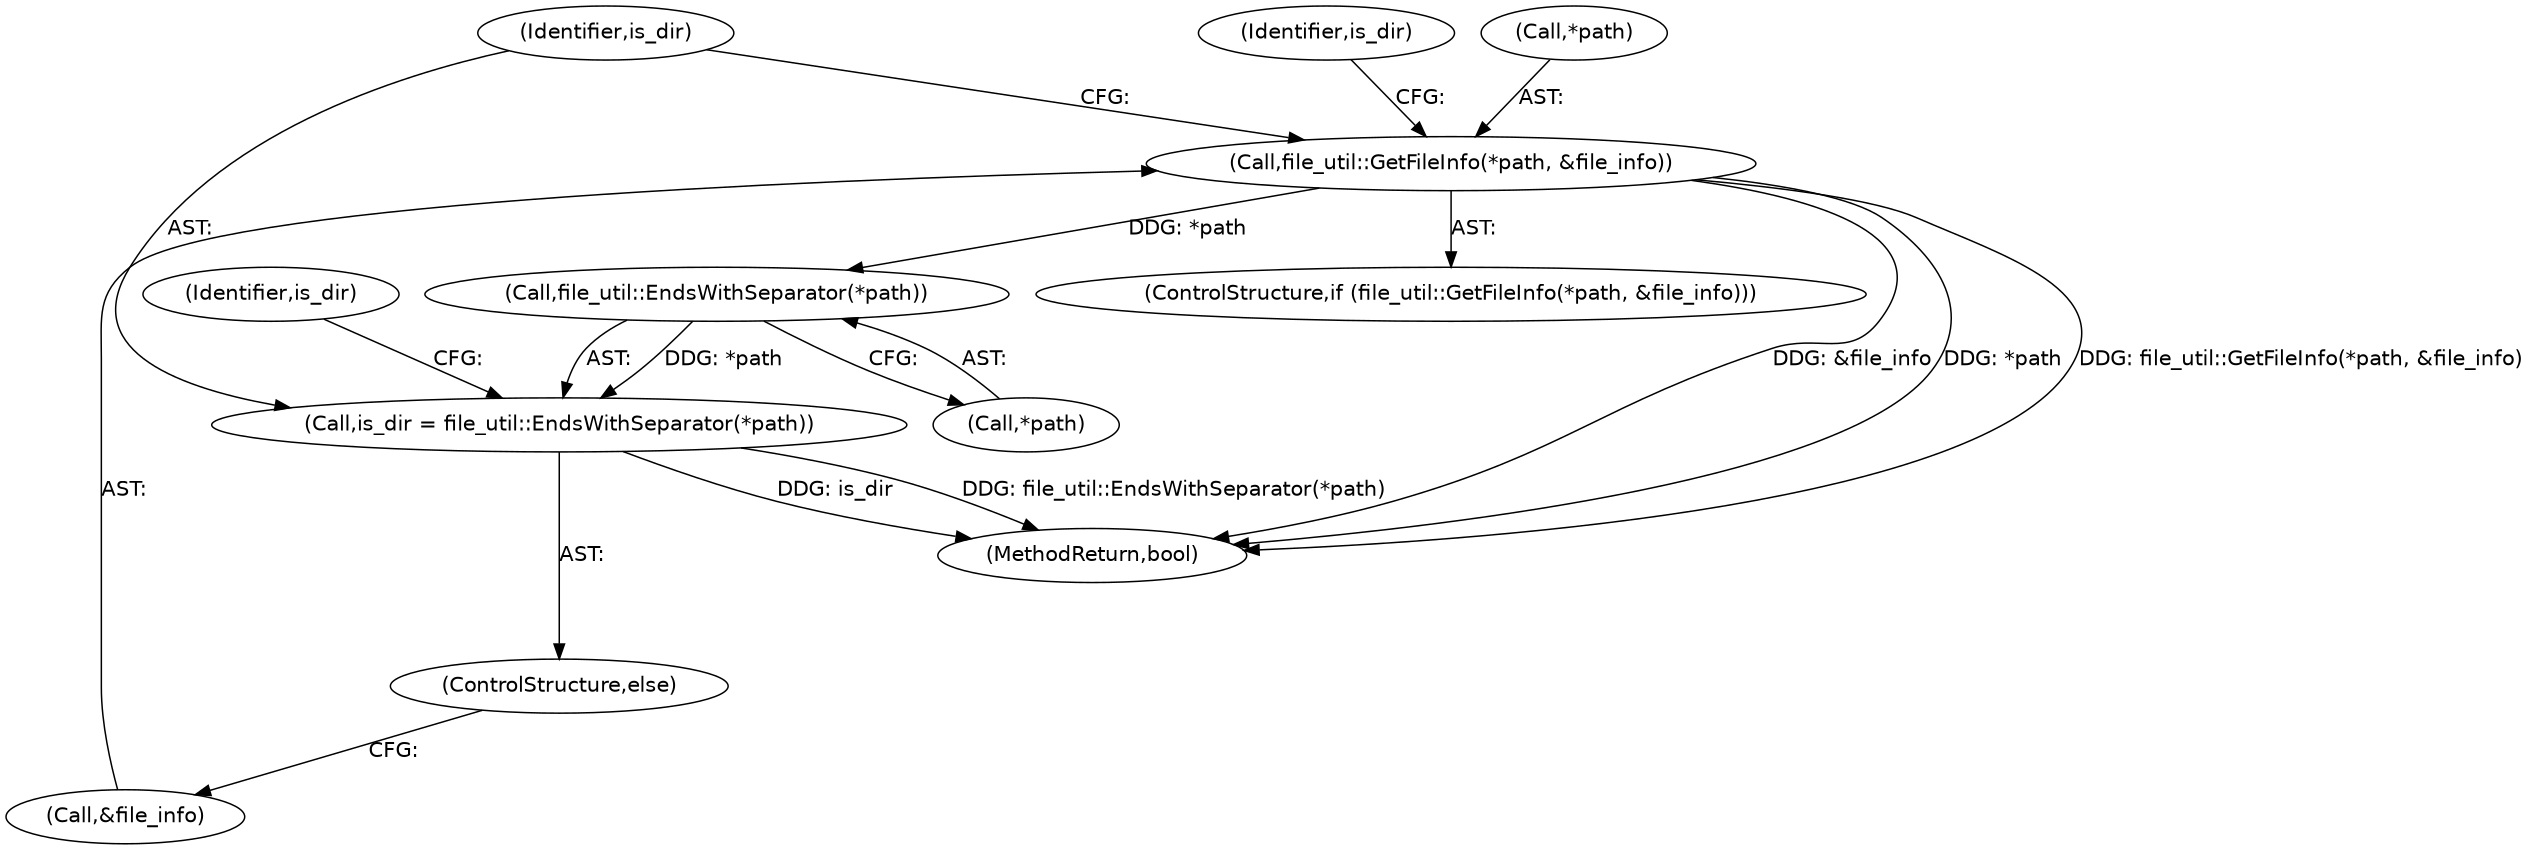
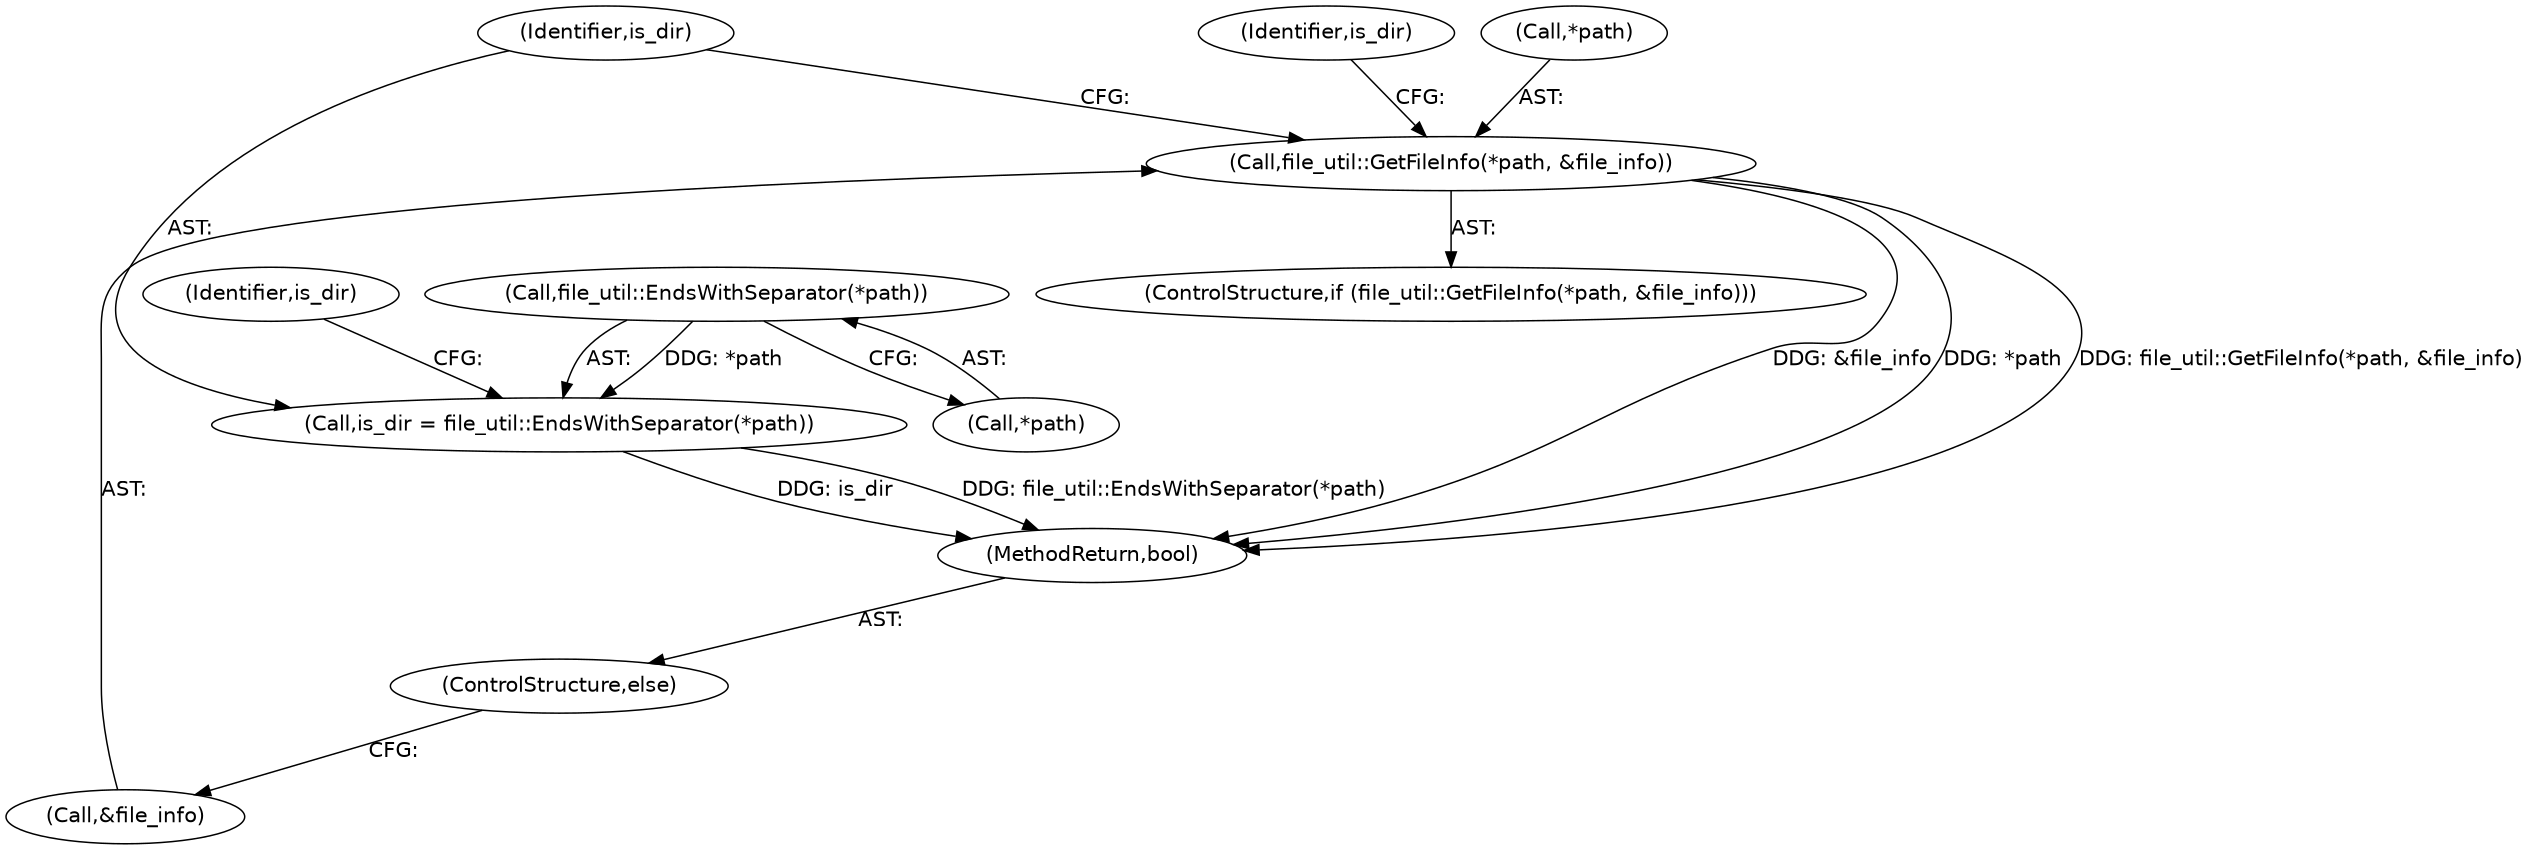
edge "(Call,file_util::GetFileInfo(*path, &file_info))" -> "(Call,file_util::EndsWithSeparator(*path))": removed, label "DDG: *path"
edge "(Call,is_dir = file_util::EndsWithSeparator(*path))" -> "(ControlStructure,else)": now "(MethodReturn,bool)" -> "(ControlStructure,else)"
